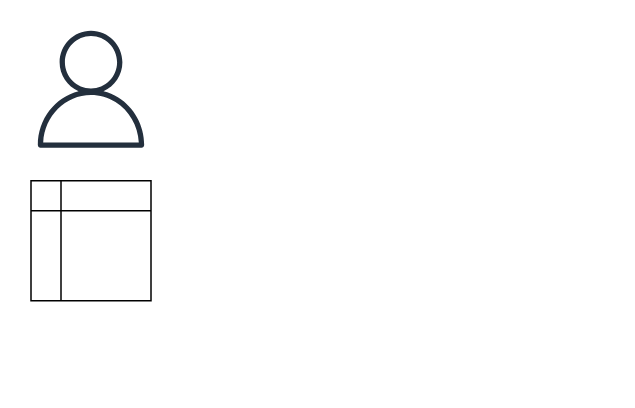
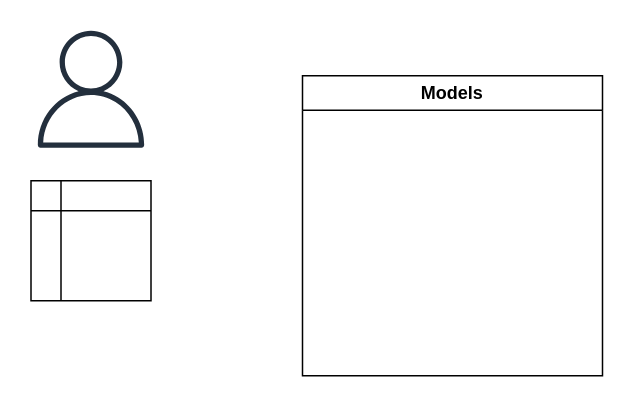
node "Models": added
